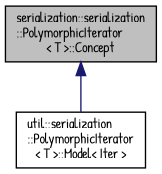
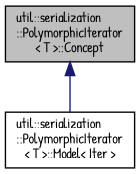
node "serialization::serialization ::PolymorphicIterator < T >::Concept": label "serialization::serialization ::PolymorphicIterator < T >::Concept" -> "util::serialization ::PolymorphicIterator < T >::Concept"
